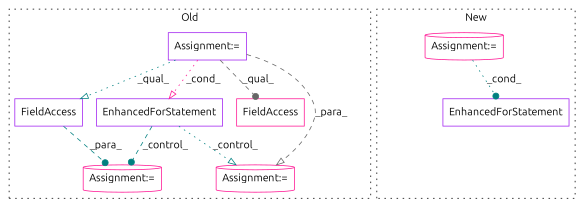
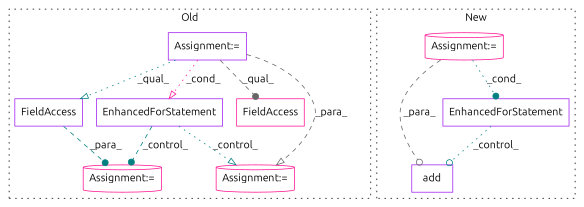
node "add": added
